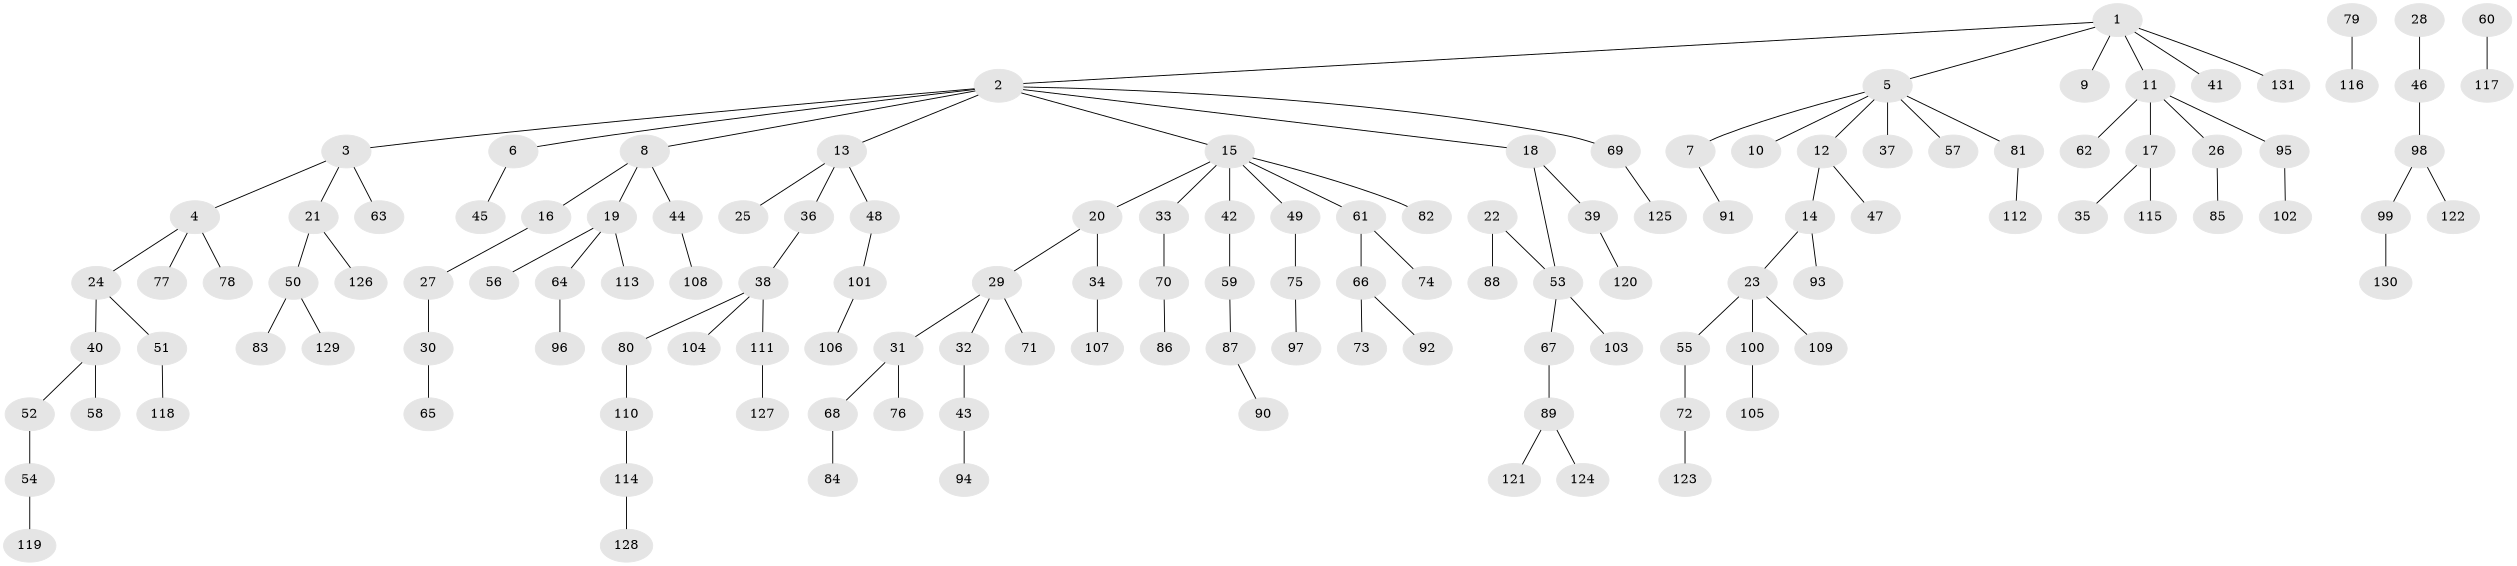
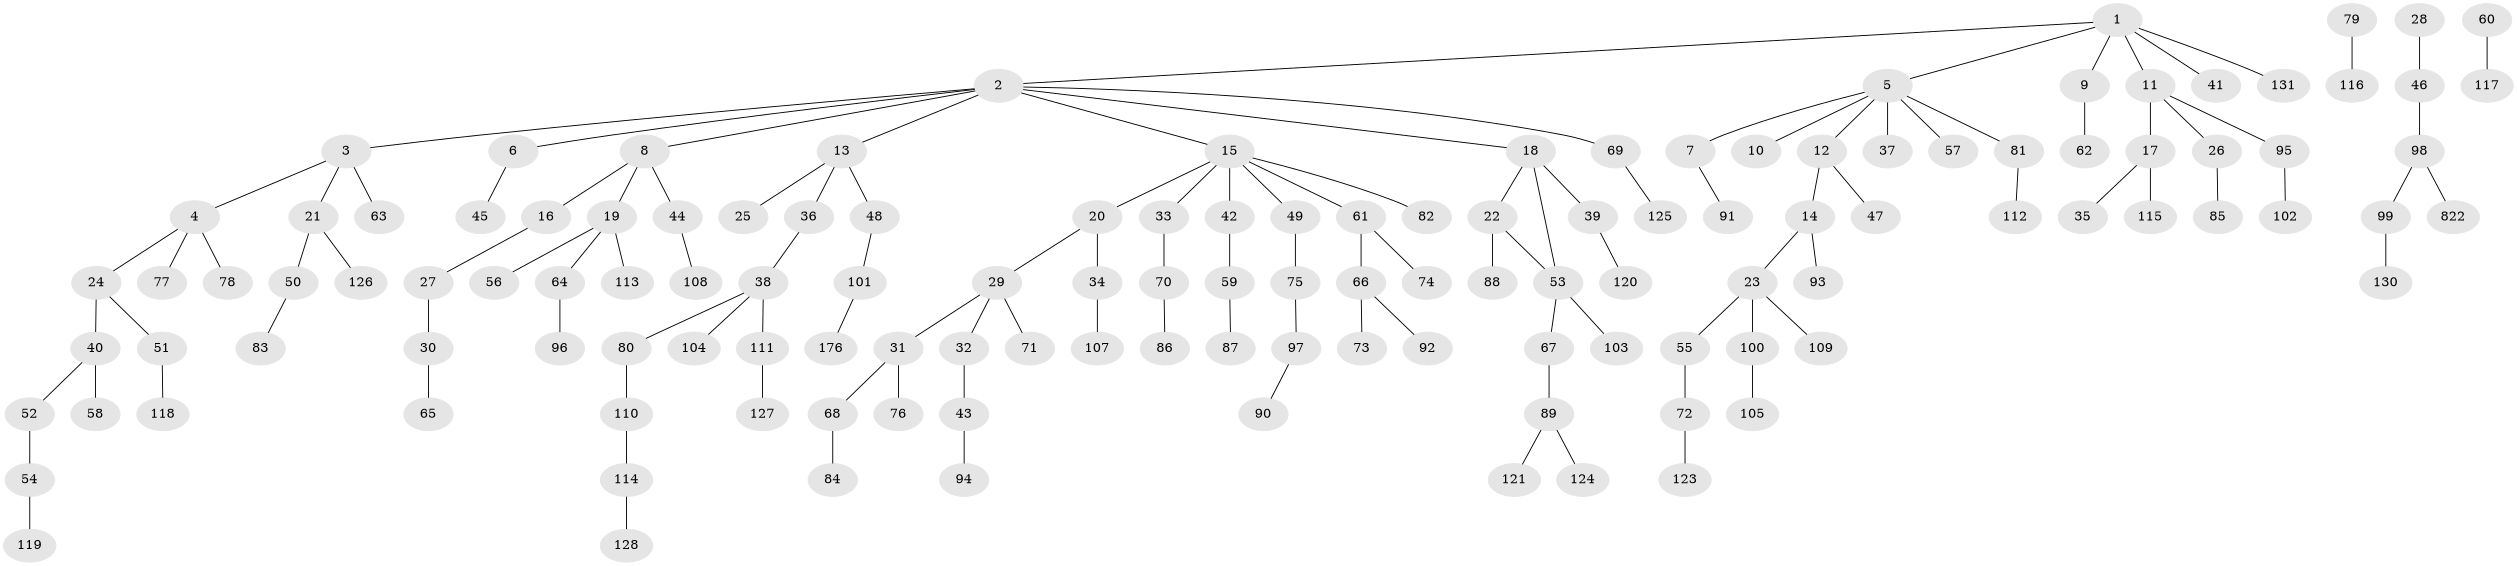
edge "11" -- "62": now "9" -- "62"
edge "18" -- "22": added
node "122": label "122" -> "822"
node "129": removed
node "106": label "106" -> "176"
edge "87" -- "90": now "97" -- "90"
